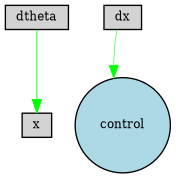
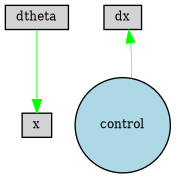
edge "dx" -> "control": reversed
